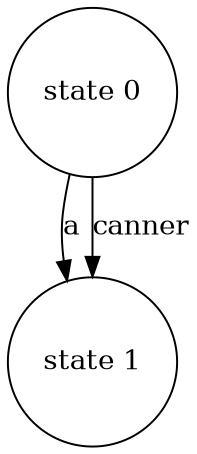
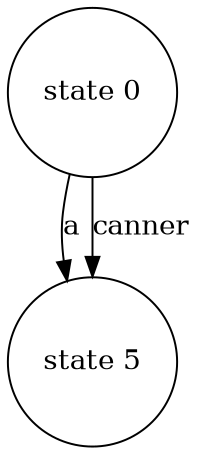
node "state 1": label "state 1" -> "state 5"
